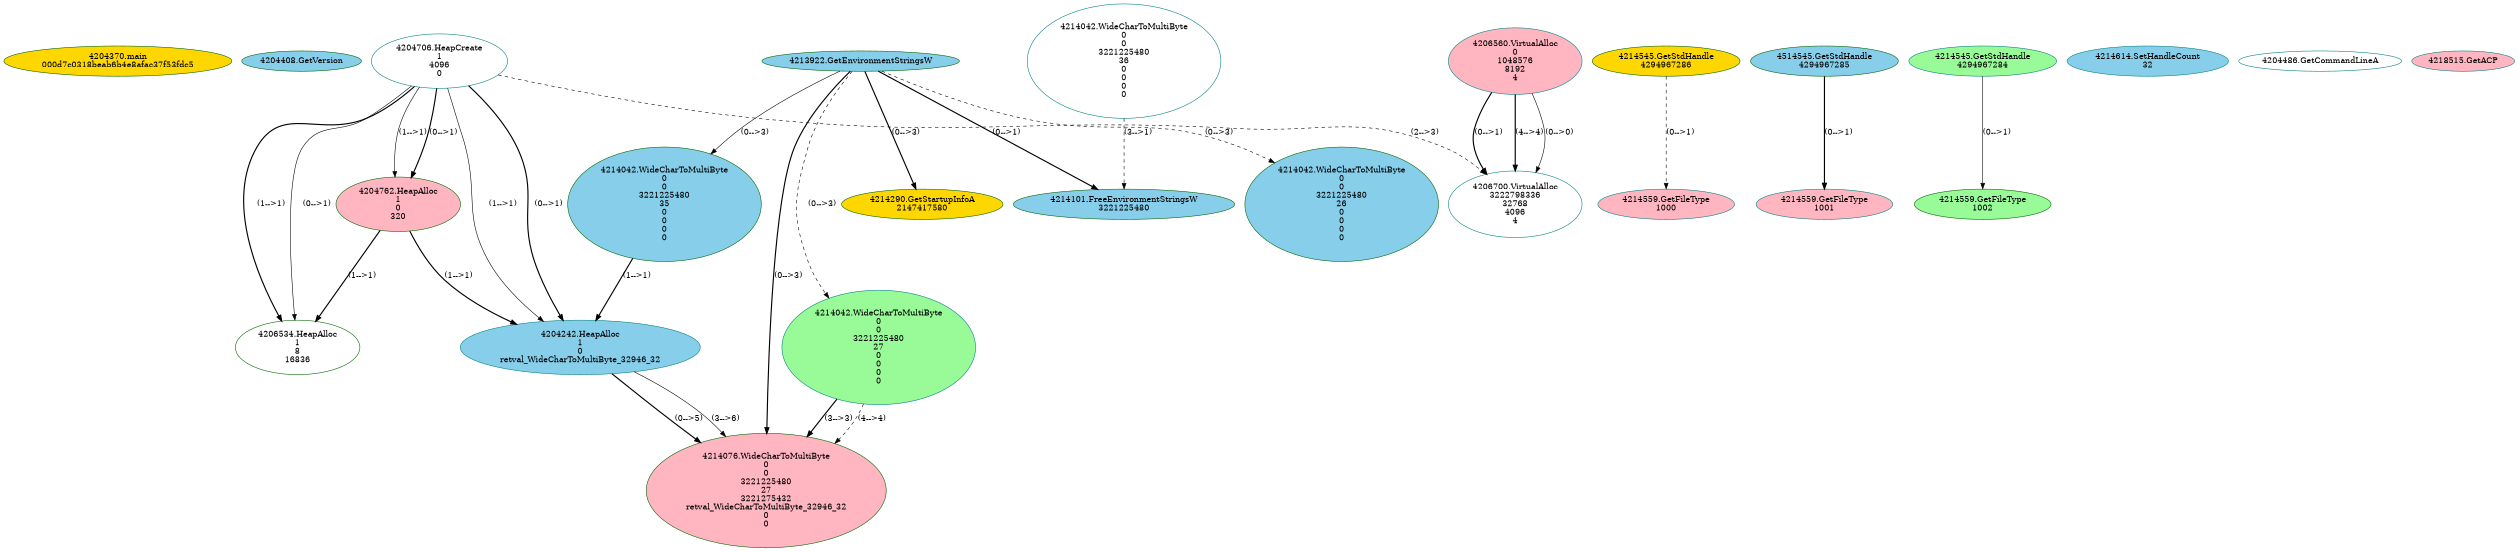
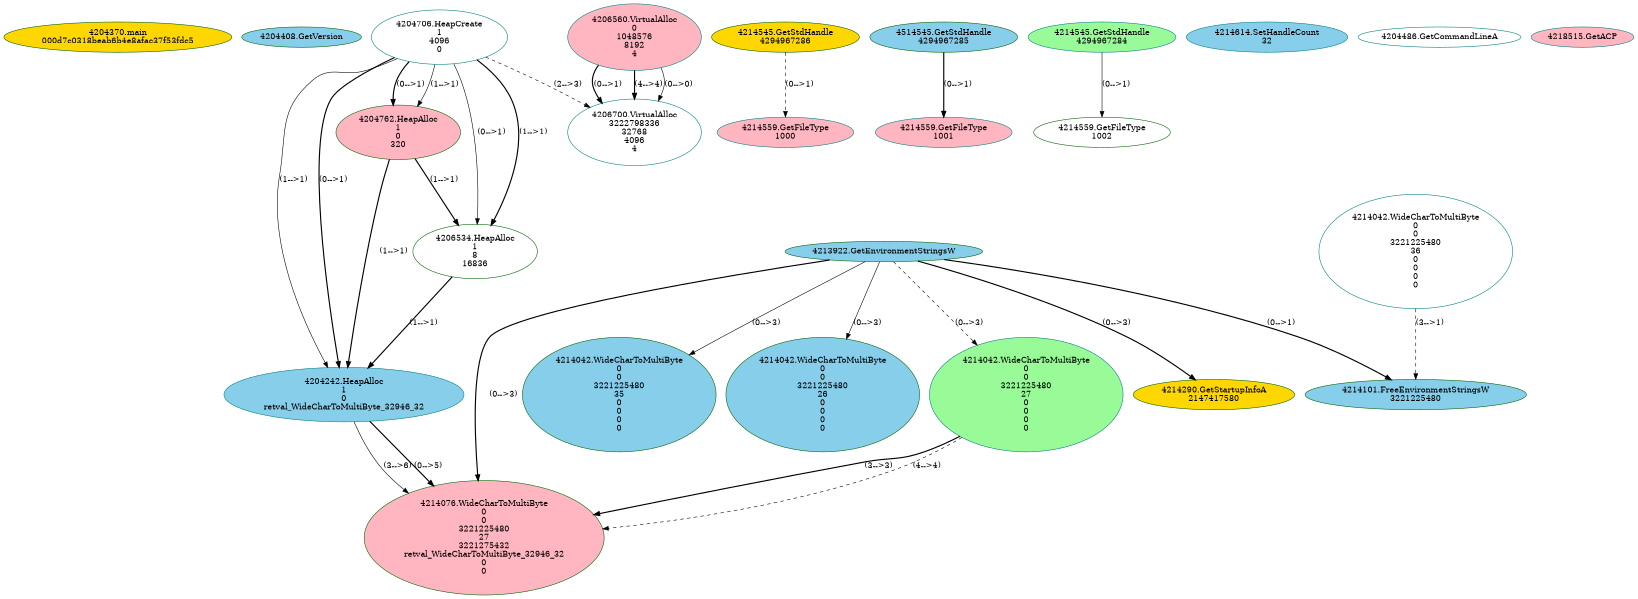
edge "4213922.GetEnvironmentStringsW" -> "4214042.WideCharToMultiByte 0 0 3221225480 26 0 0 0 0": style dashed -> solid
node "4214559.GetFileType 1002": fillcolor palegreen -> white
edge "4214042.WideCharToMultiByte 0 0 3221225480 35 0 0 0 0" -> "4204242.HeapAlloc 1 0 retval_WideCharToMultiByte_32946_32": now "4206534.HeapAlloc 1 8 16836" -> "4204242.HeapAlloc 1 0 retval_WideCharToMultiByte_32946_32"
